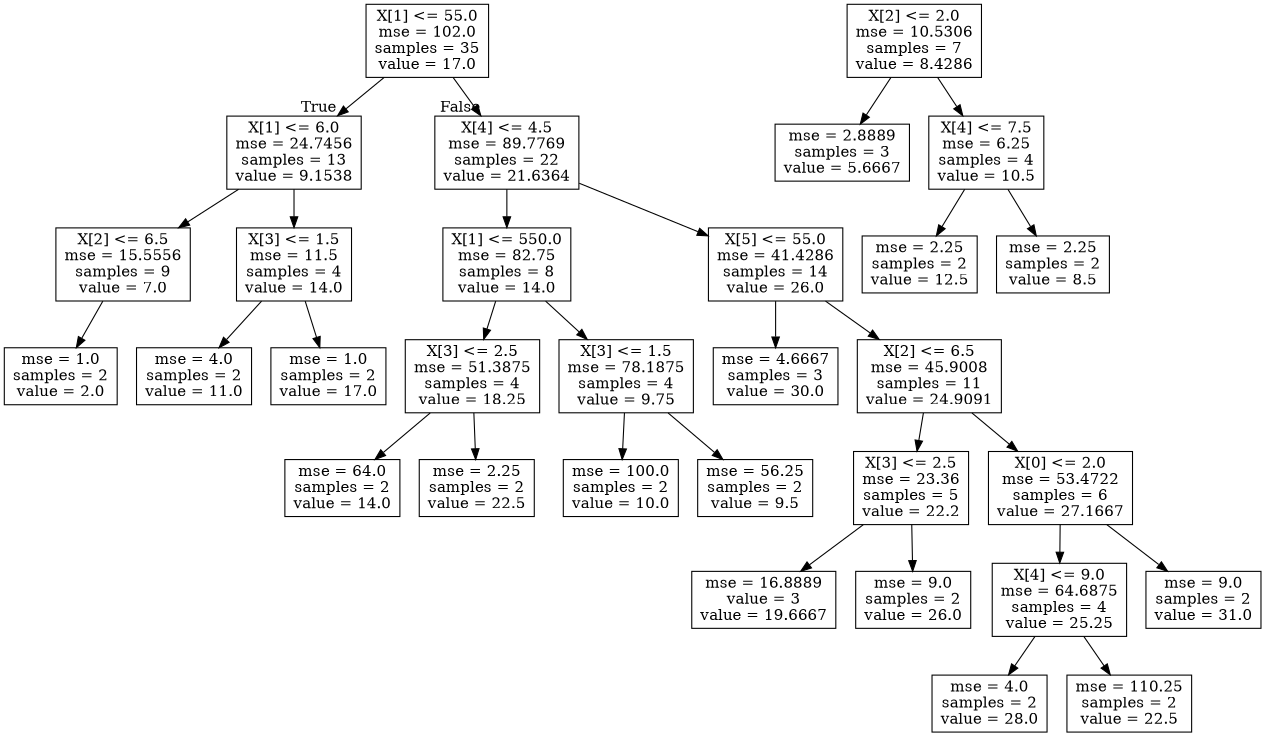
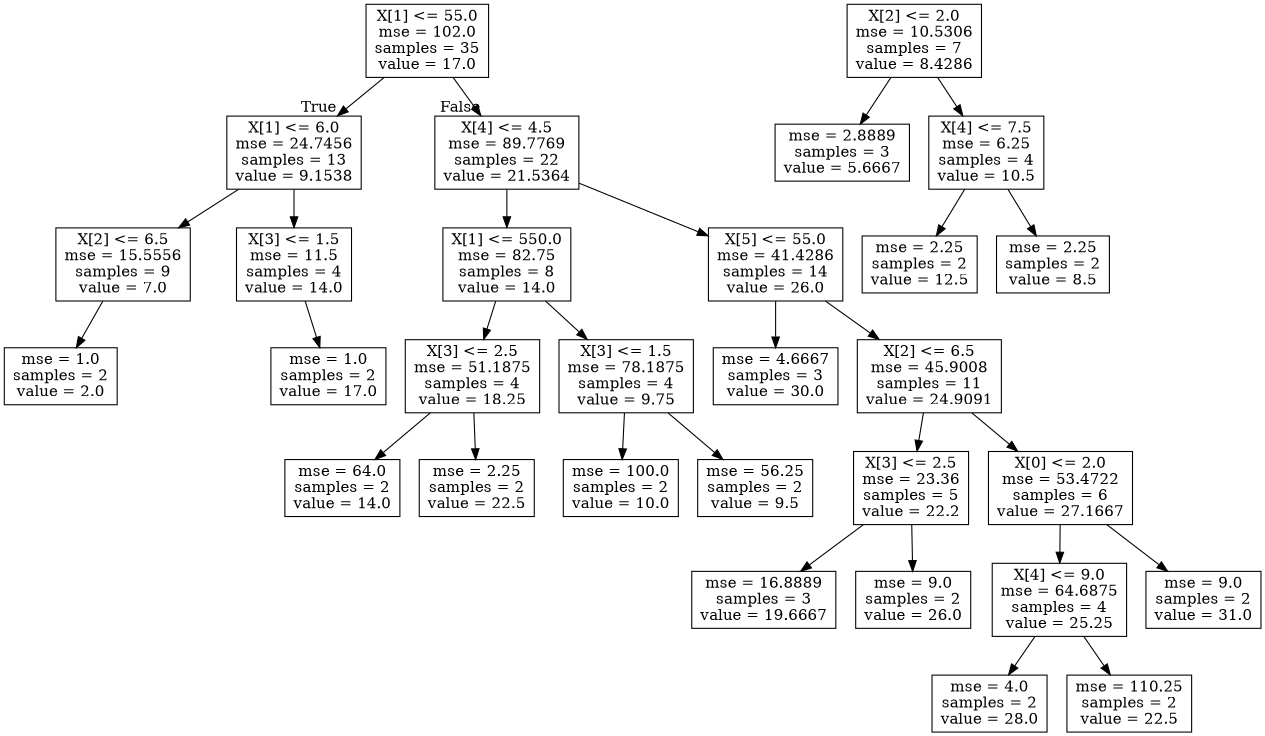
node "X[4] <= 4.5 mse = 89.7769 samples = 22 value = 21.6364": label "X[4] <= 4.5 mse = 89.7769 samples = 22 value = 21.6364" -> "X[4] <= 4.5 mse = 89.7769 samples = 22 value = 21.5364"
node "mse = 4.0 samples = 2 value = 11.0": removed
node "X[3] <= 2.5 mse = 51.3875 samples = 4 value = 18.25": label "X[3] <= 2.5 mse = 51.3875 samples = 4 value = 18.25" -> "X[3] <= 2.5 mse = 51.1875 samples = 4 value = 18.25"
node "mse = 16.8889 value = 3 value = 19.6667": label "mse = 16.8889 value = 3 value = 19.6667" -> "mse = 16.8889 samples = 3 value = 19.6667"
